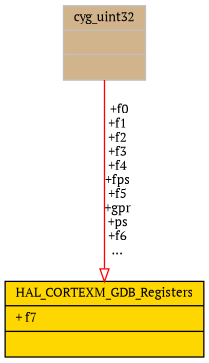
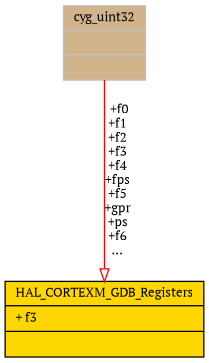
node "HAL_CORTEXM_GDB_Registers": text "+ f7" -> "+ f3"
